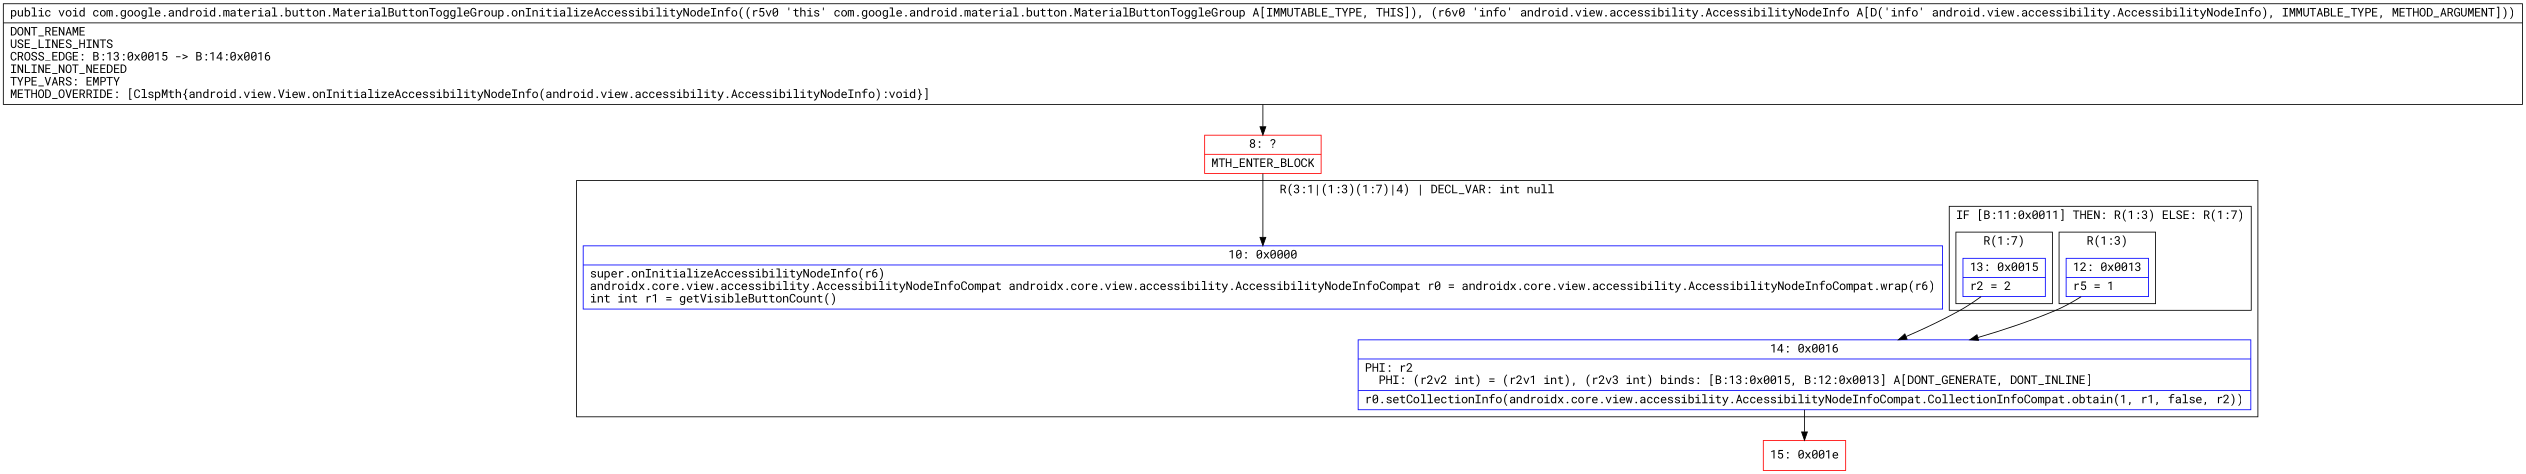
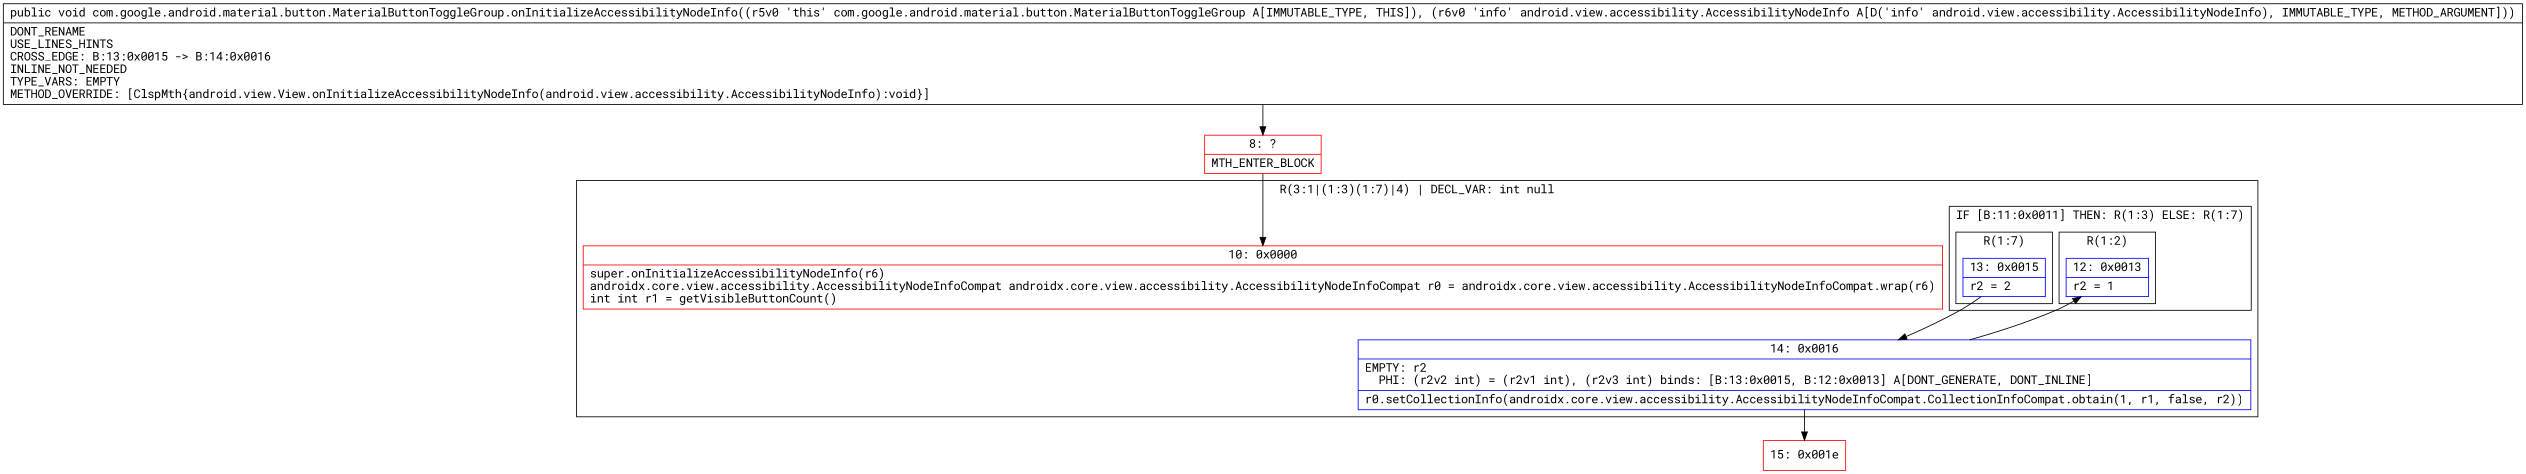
cluster "R(1:3)": label "R(1:3)" -> "R(1:2)"
node "10: 0x0000": color blue -> red
node "12: 0x0013": text "r5 = 1" -> "r2 = 1"
edge "12: 0x0013" -> "14: 0x0016": reversed
node "14: 0x0016": text "PHI: r2" -> "EMPTY: r2"
